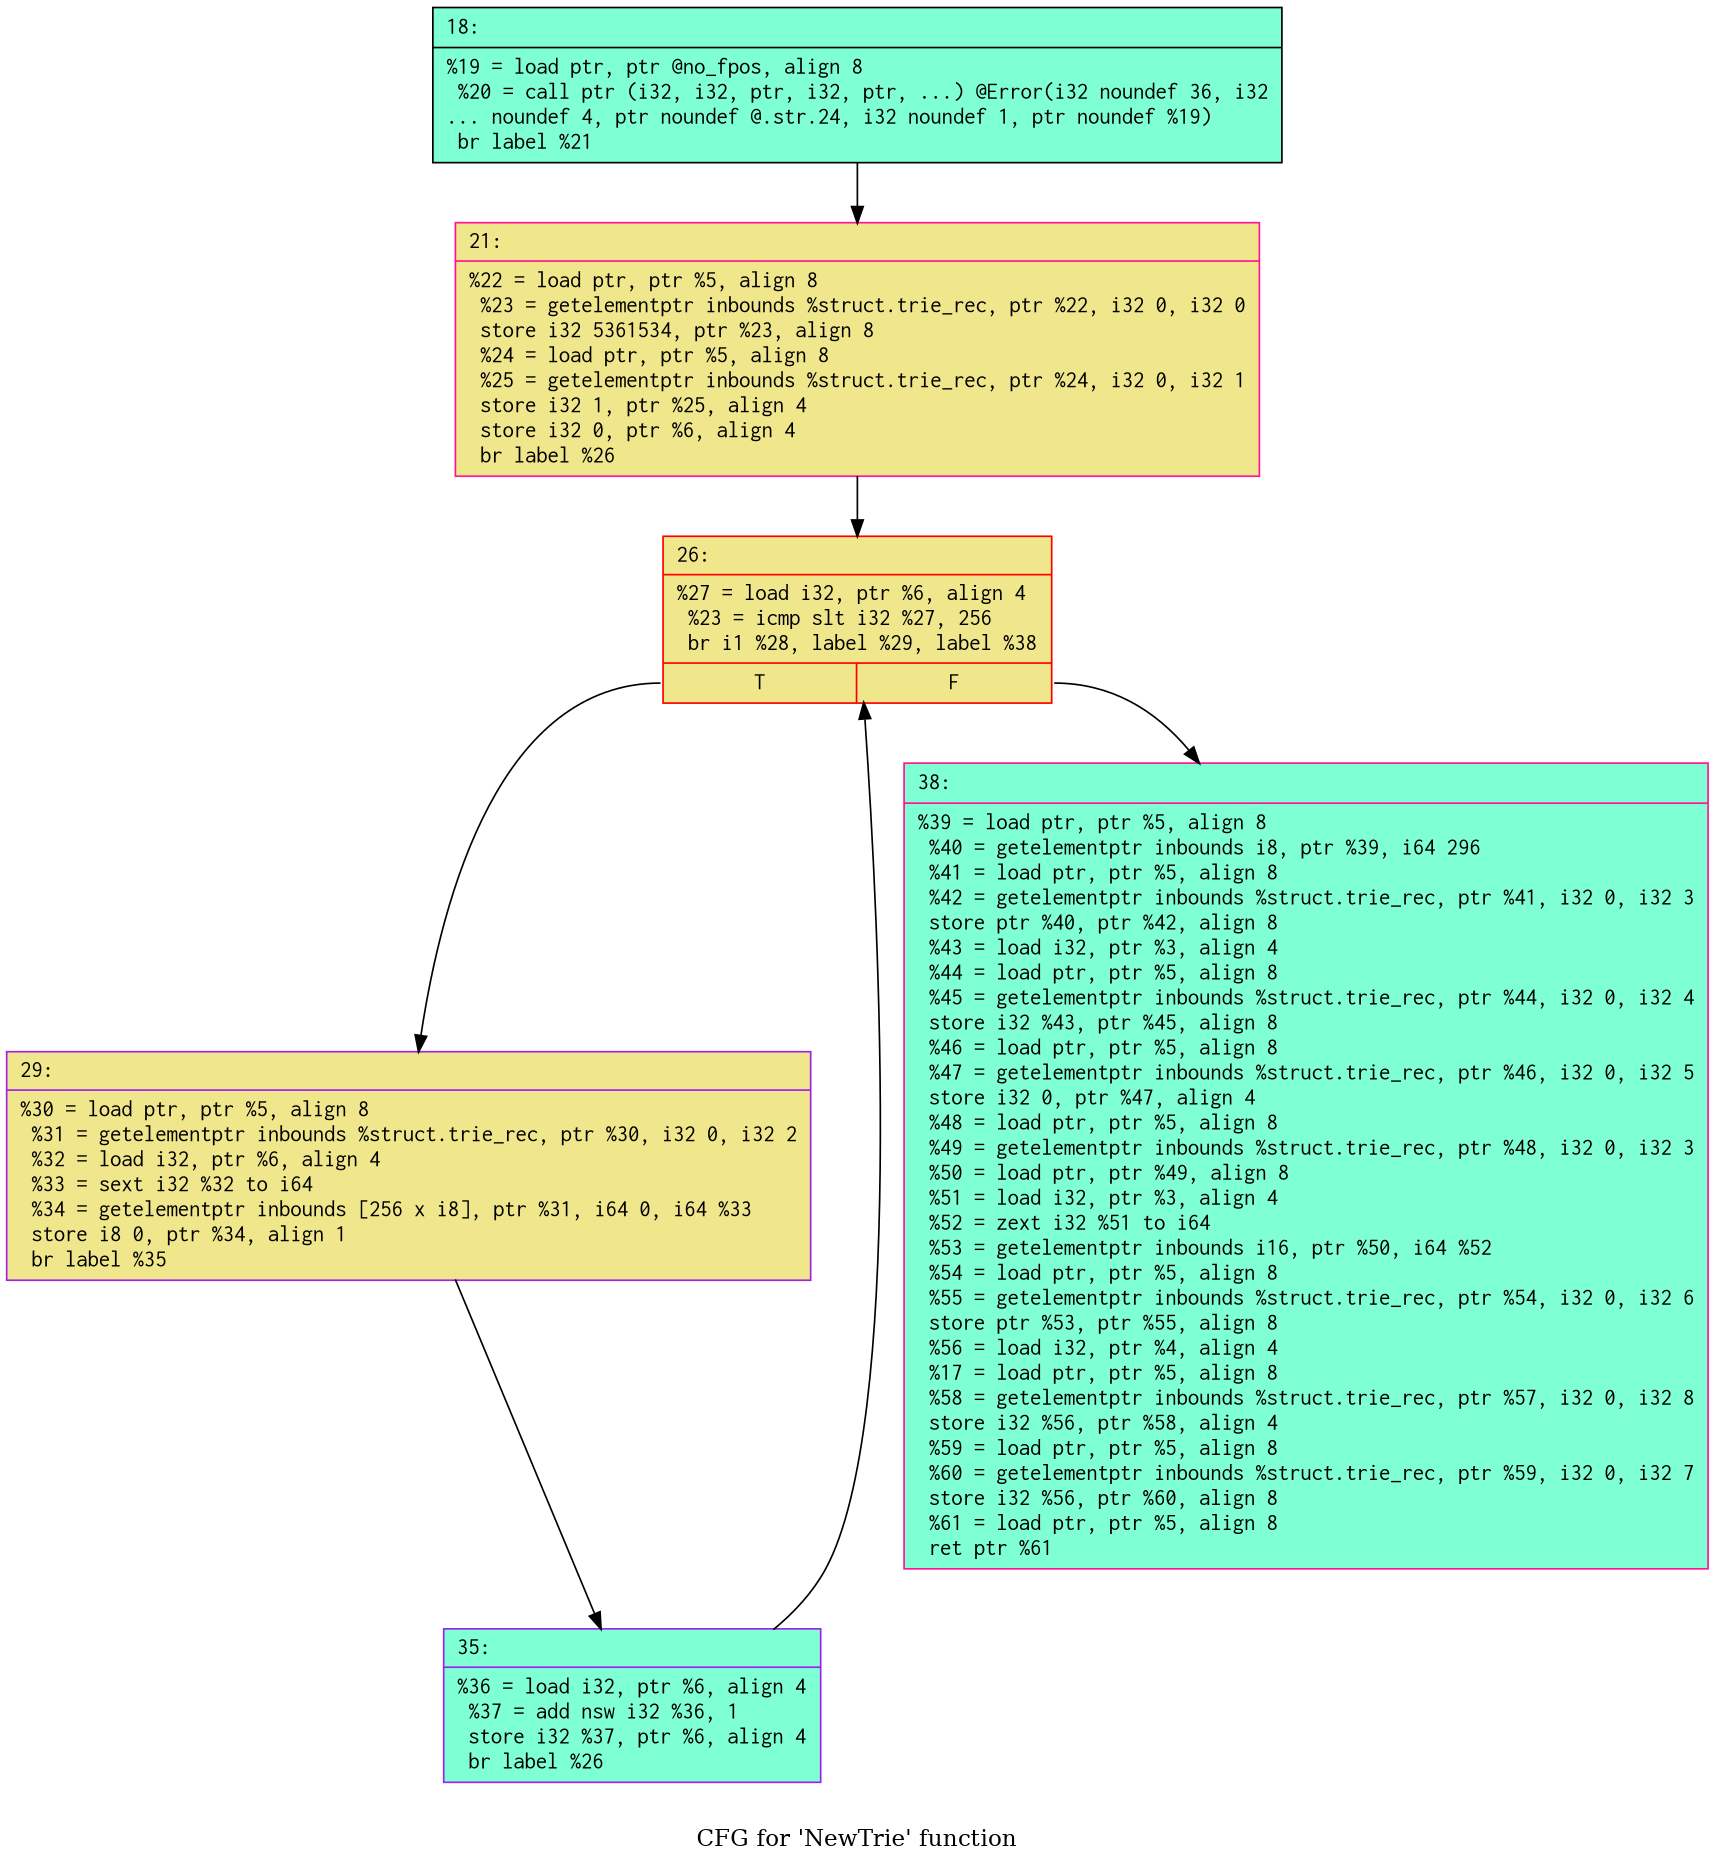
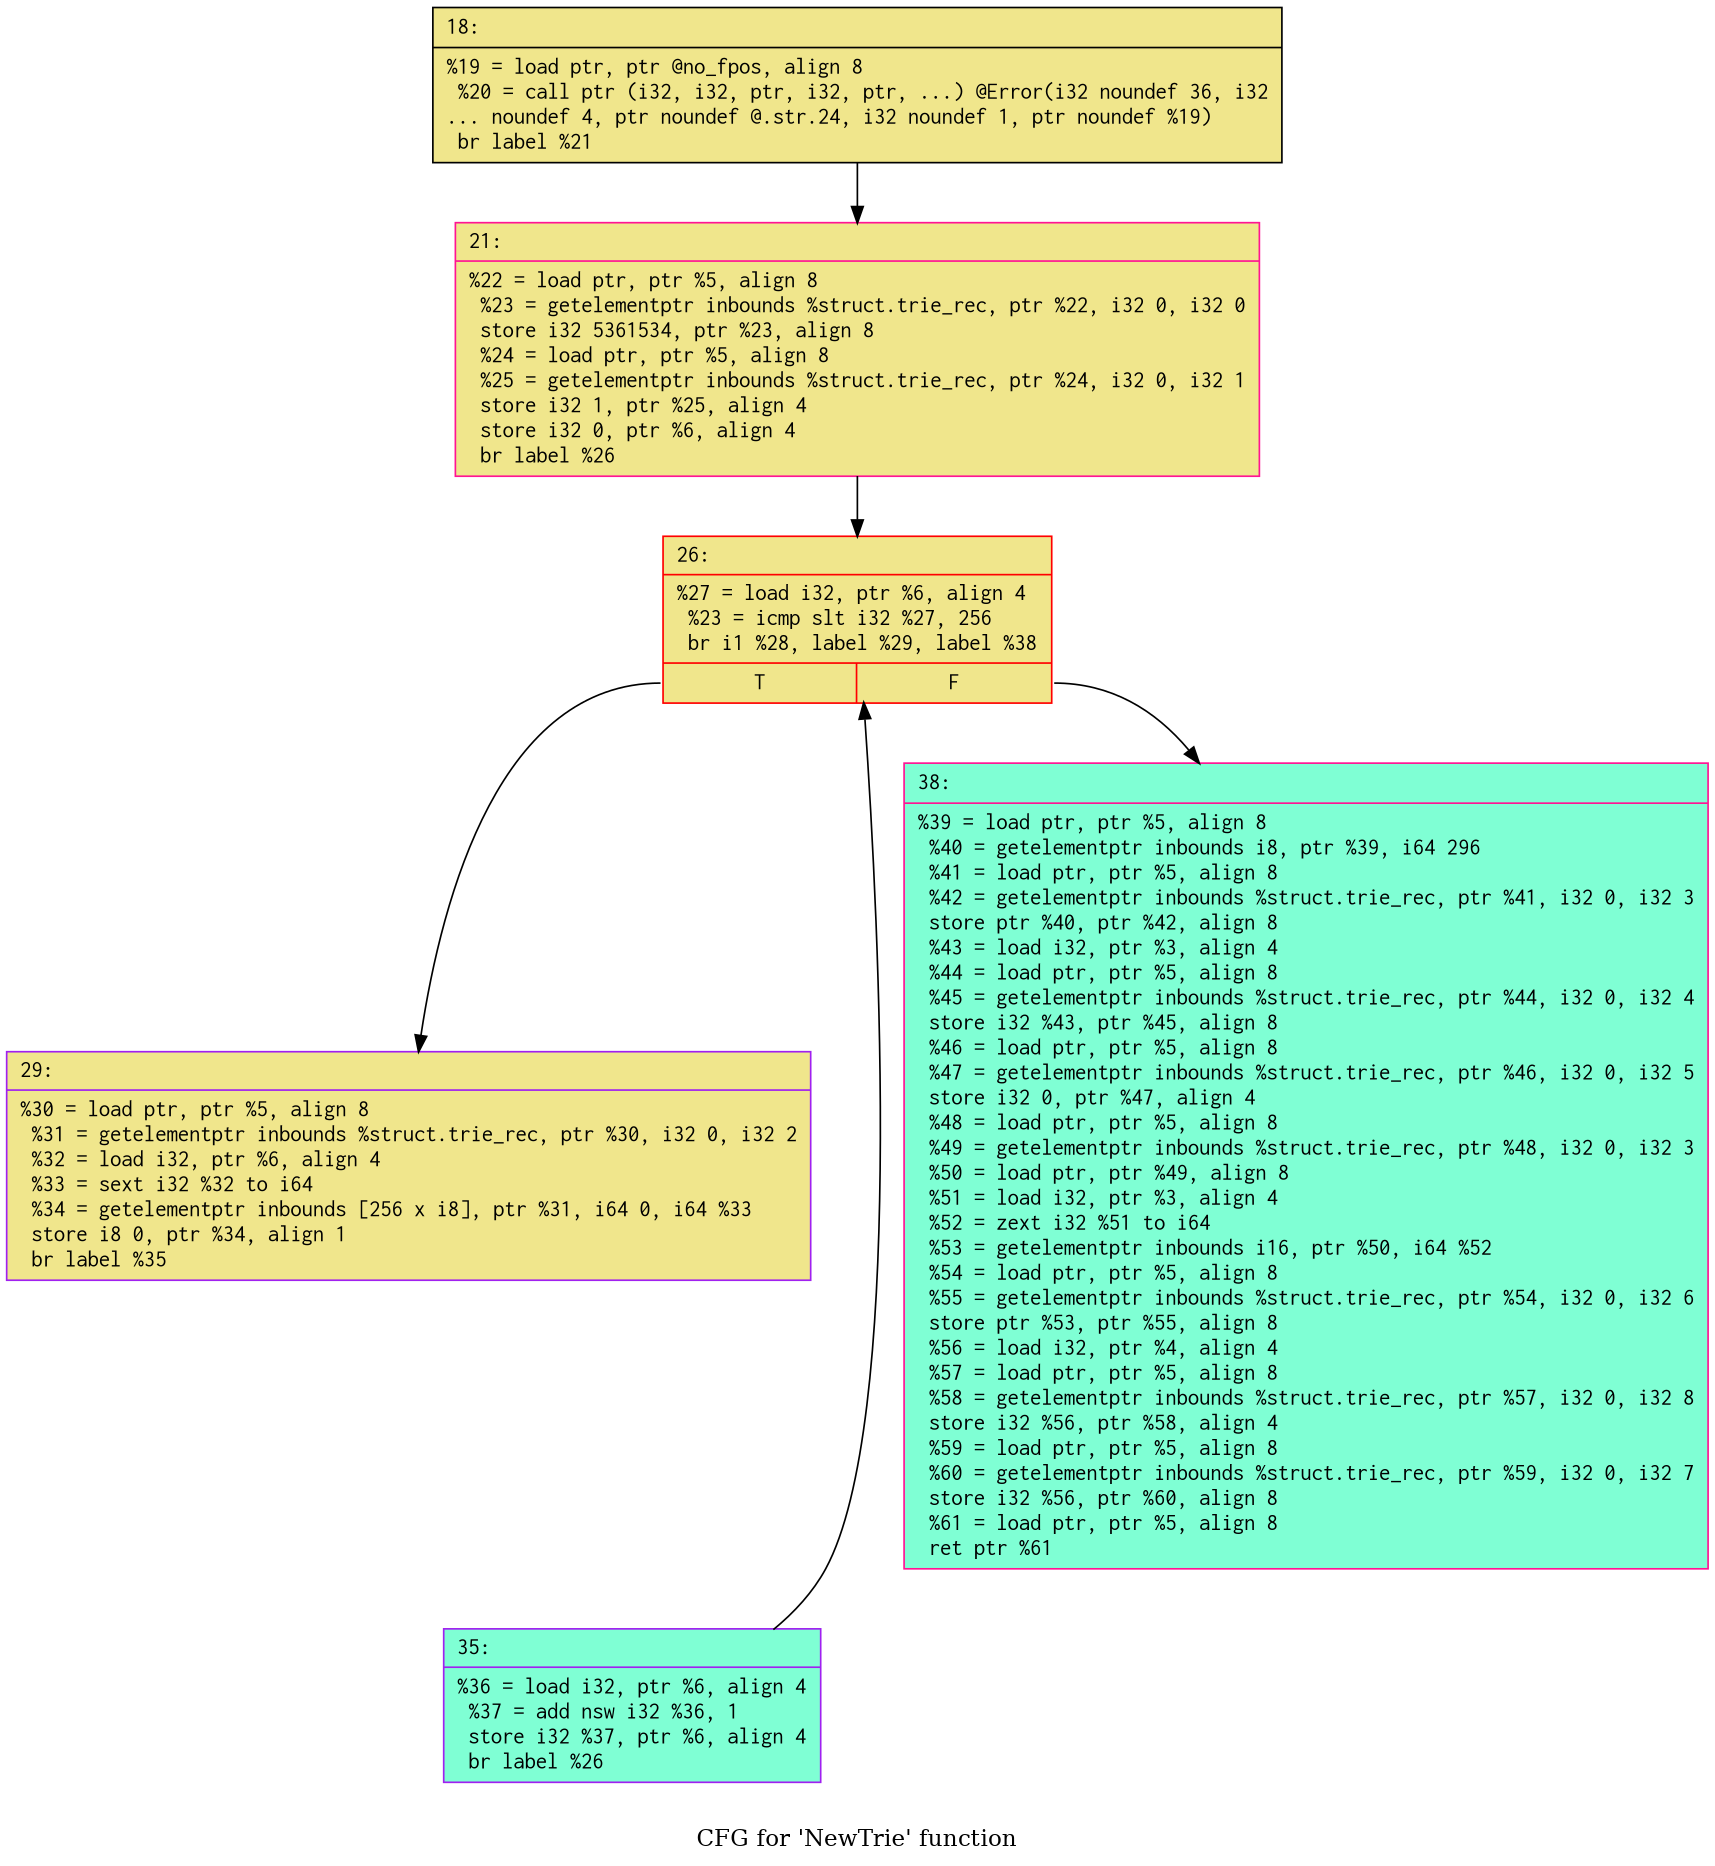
node "18:": fillcolor aquamarine -> khaki
node "38:": text "%17 = load ptr, ptr %5, align 8" -> "%57 = load ptr, ptr %5, align 8"
edge "29:" -> "35:": removed
